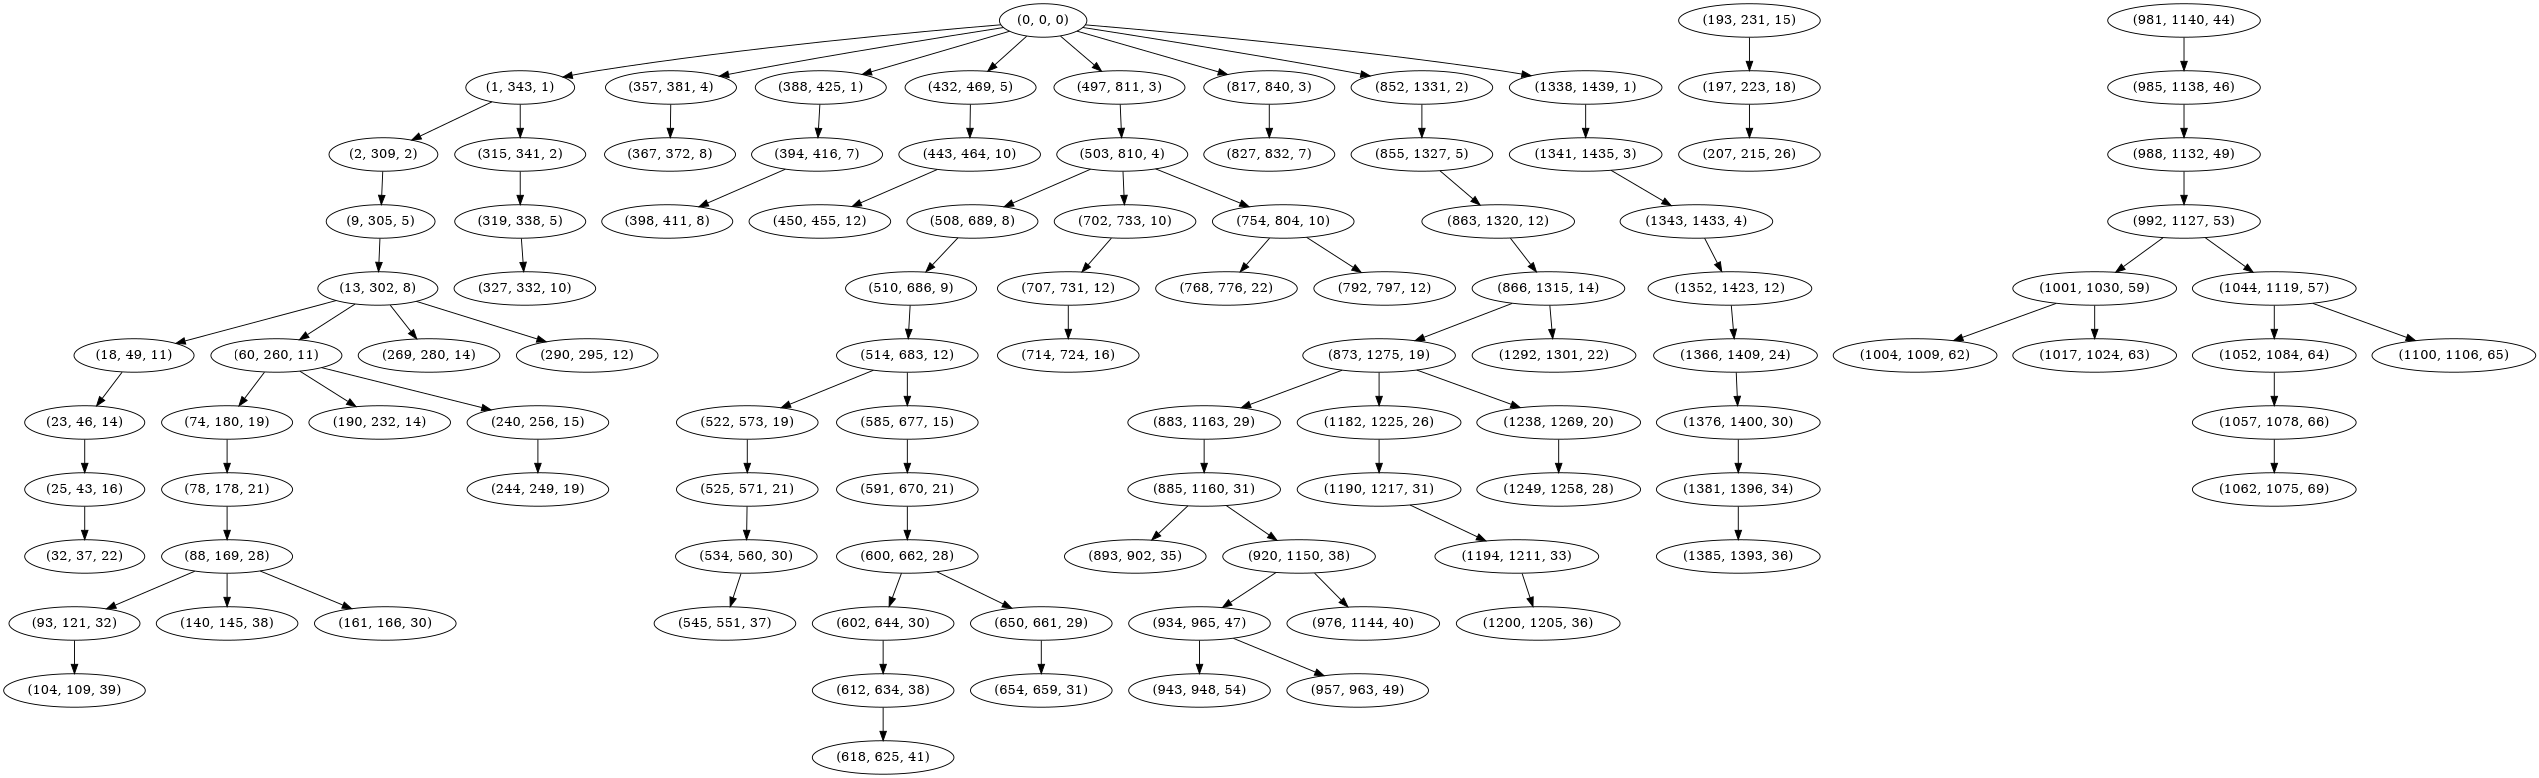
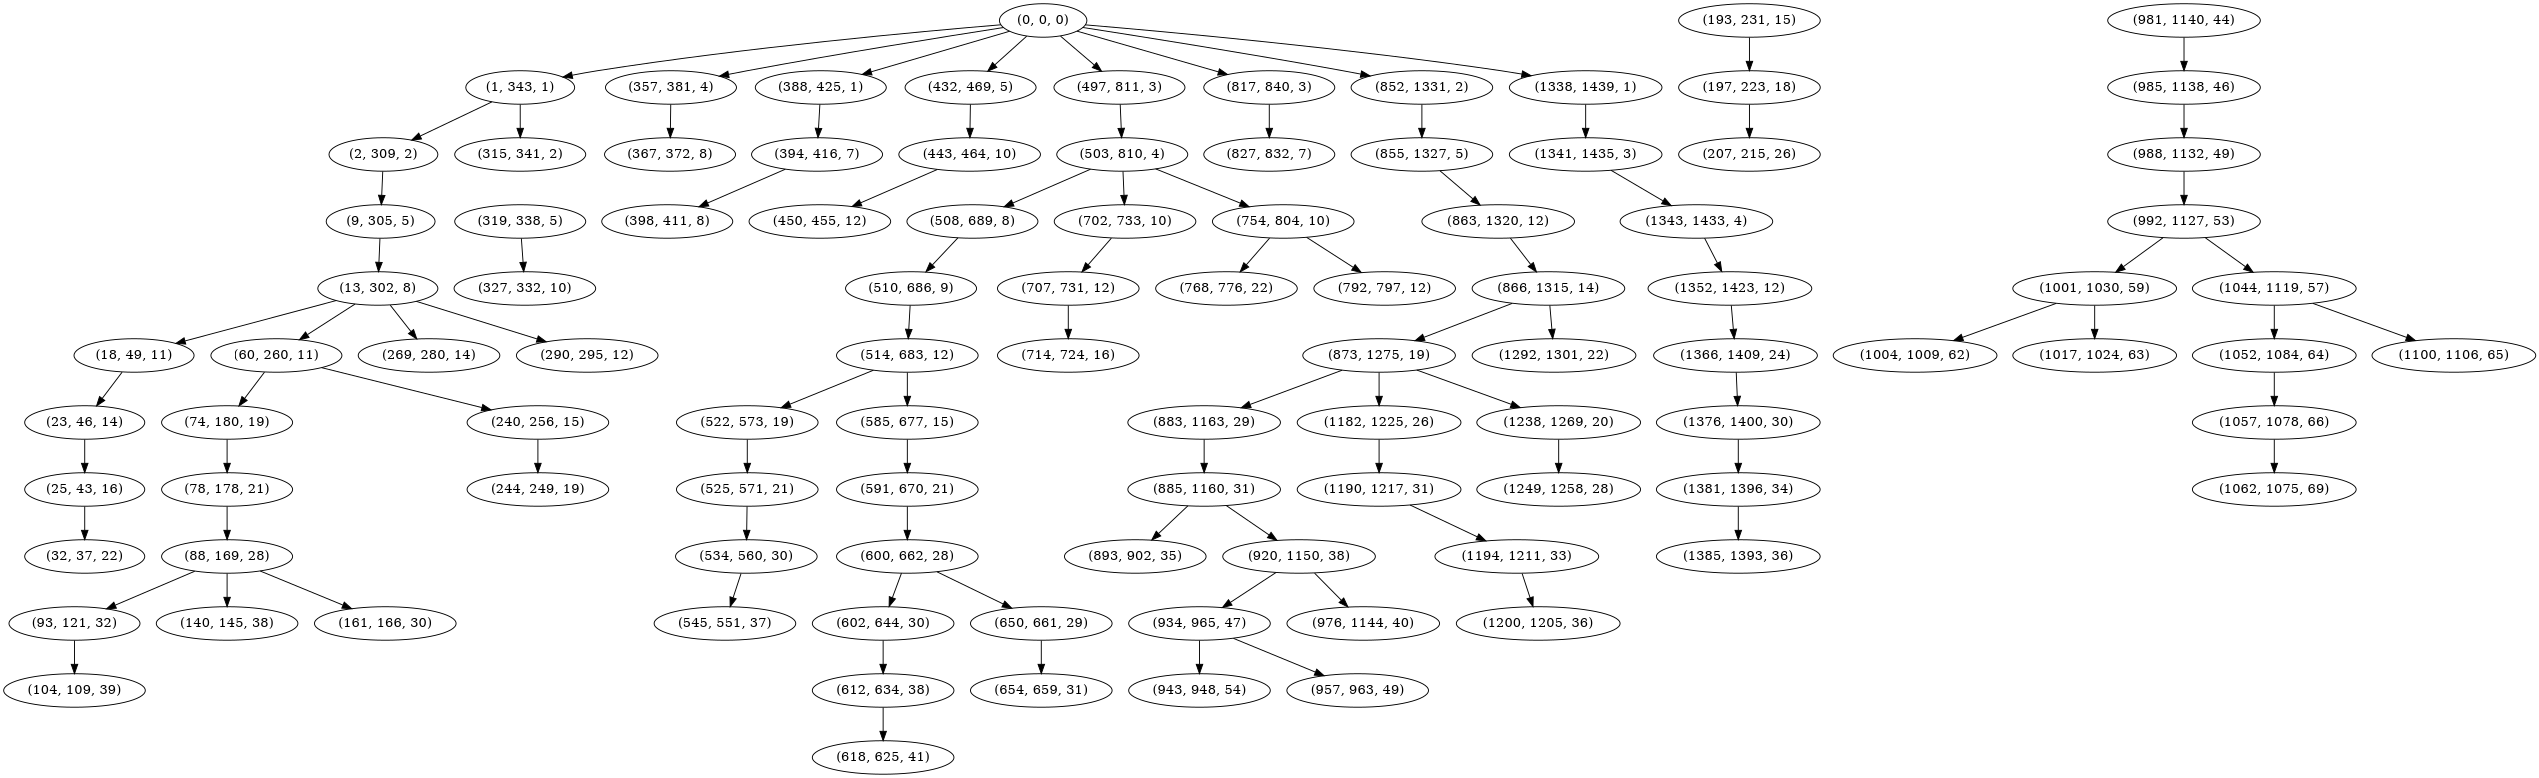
edge "(315, 341, 2)" -> "(319, 338, 5)": removed
node "(190, 232, 14)": removed
